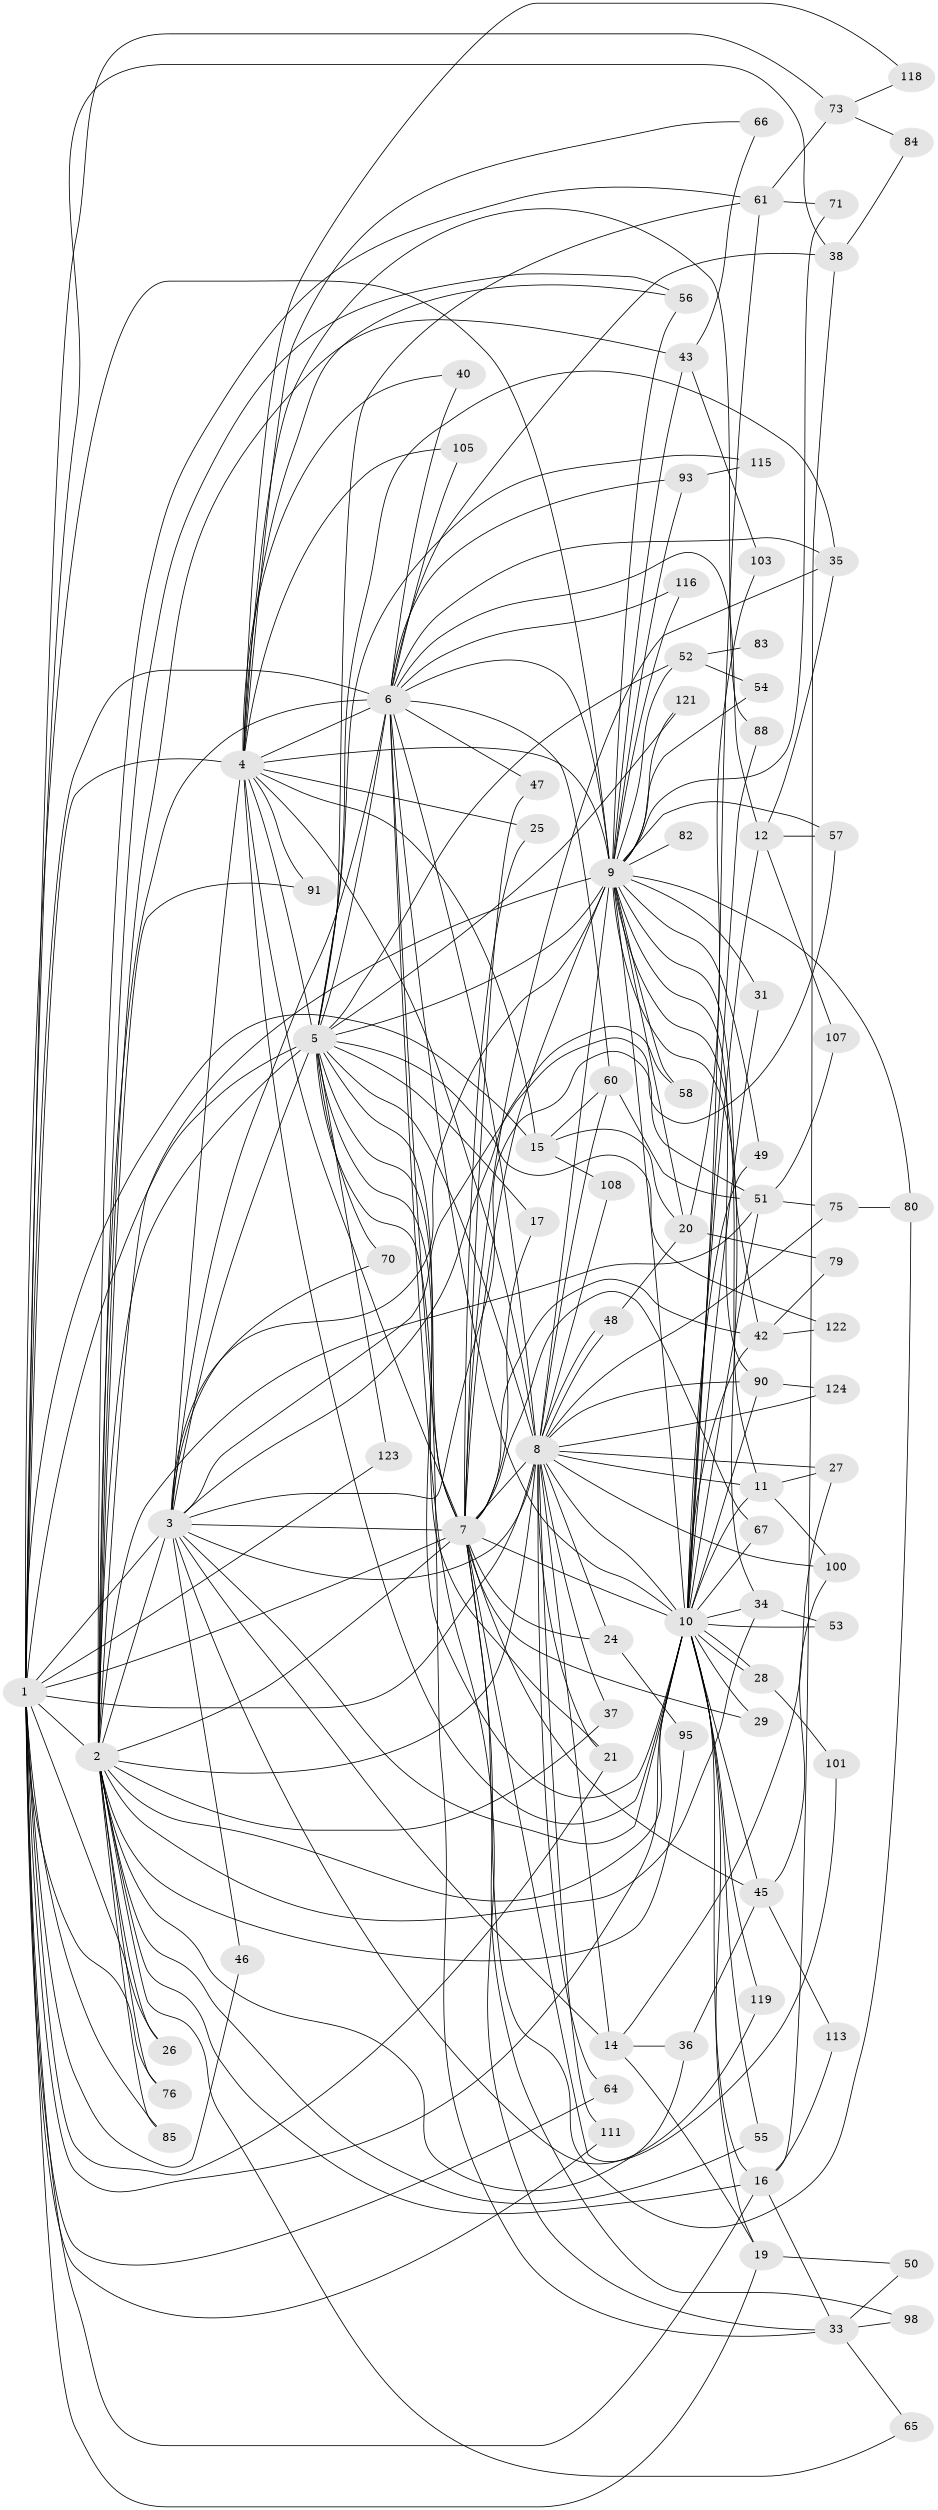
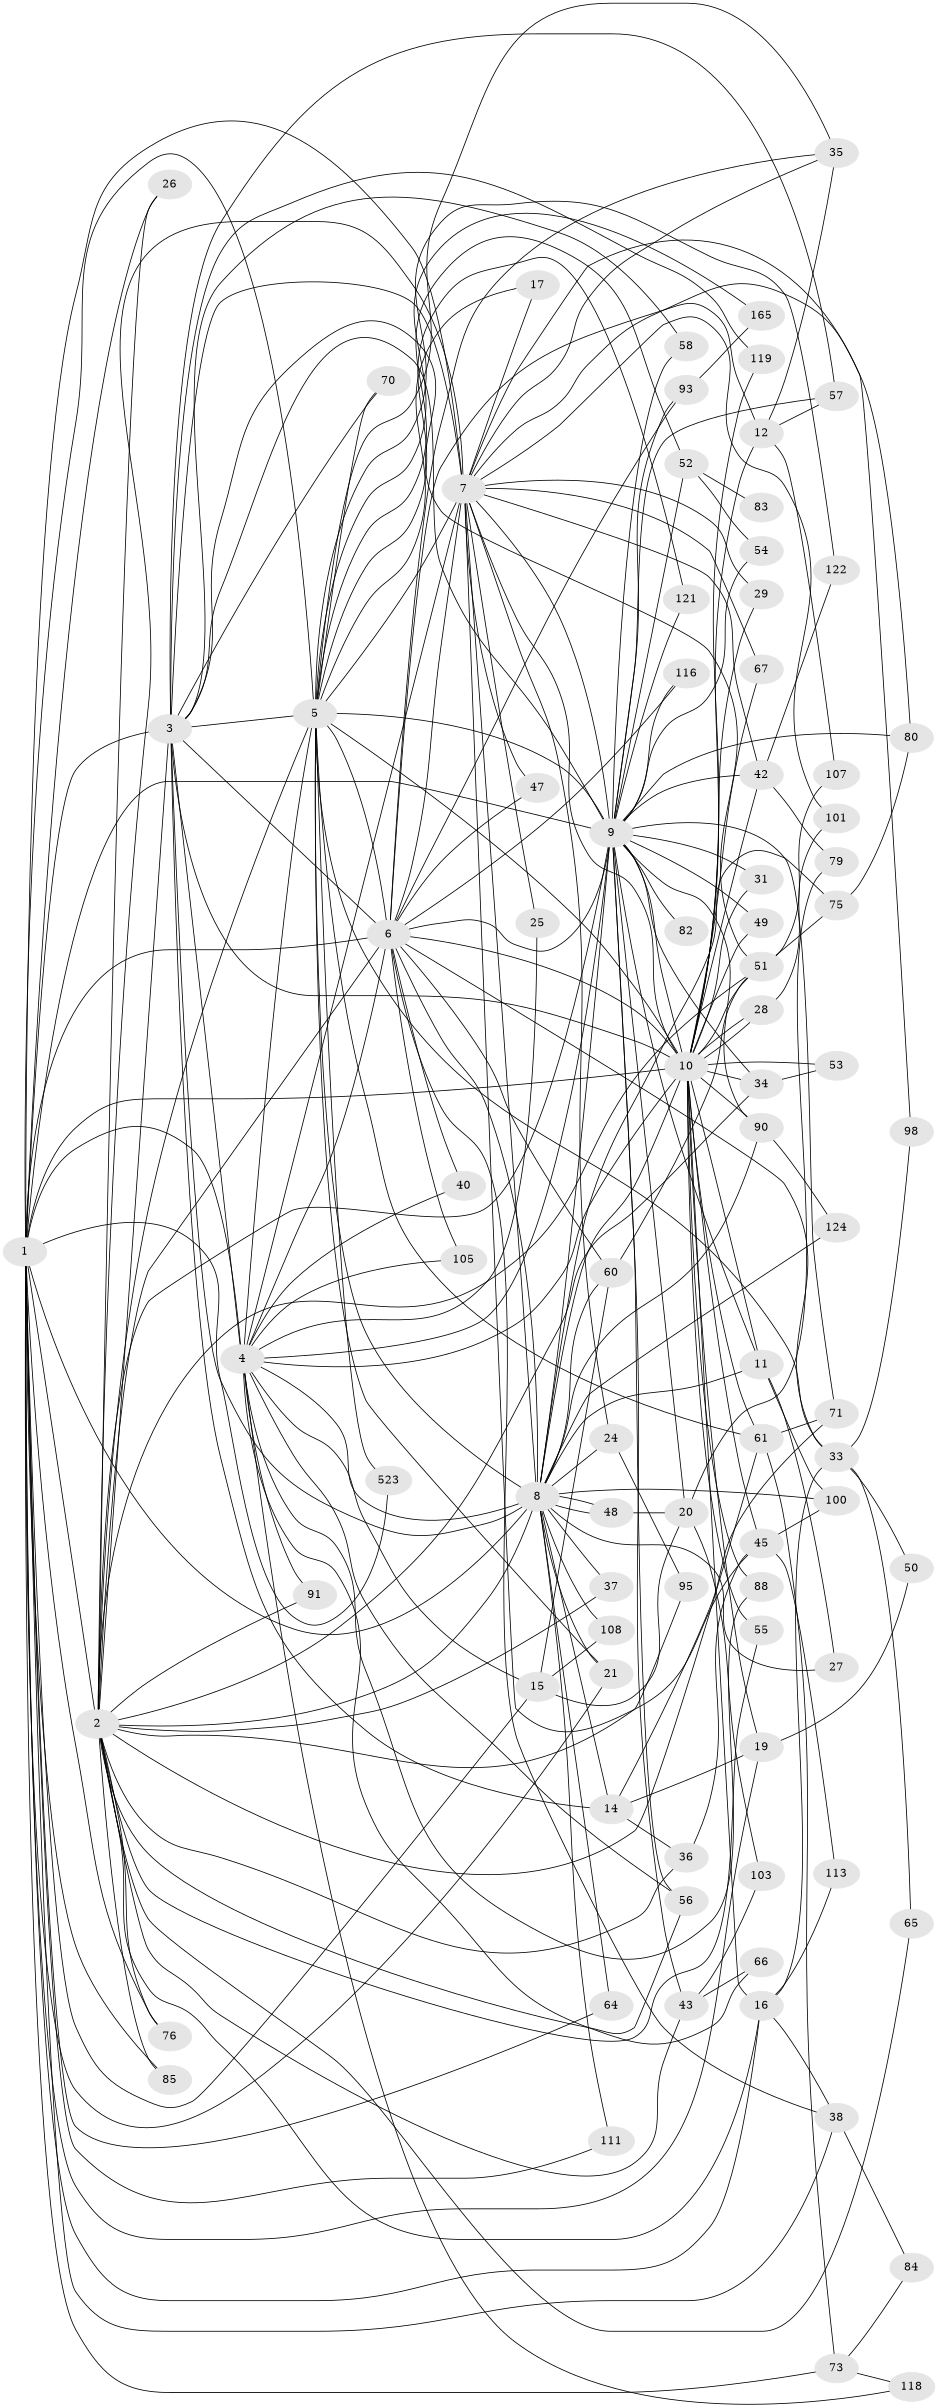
node "115": label "115" -> "165"
node "123": label "123" -> "523"
edge "27" -- "14": now "71" -- "14"
edge "10" -- "2": removed
node "46": removed
